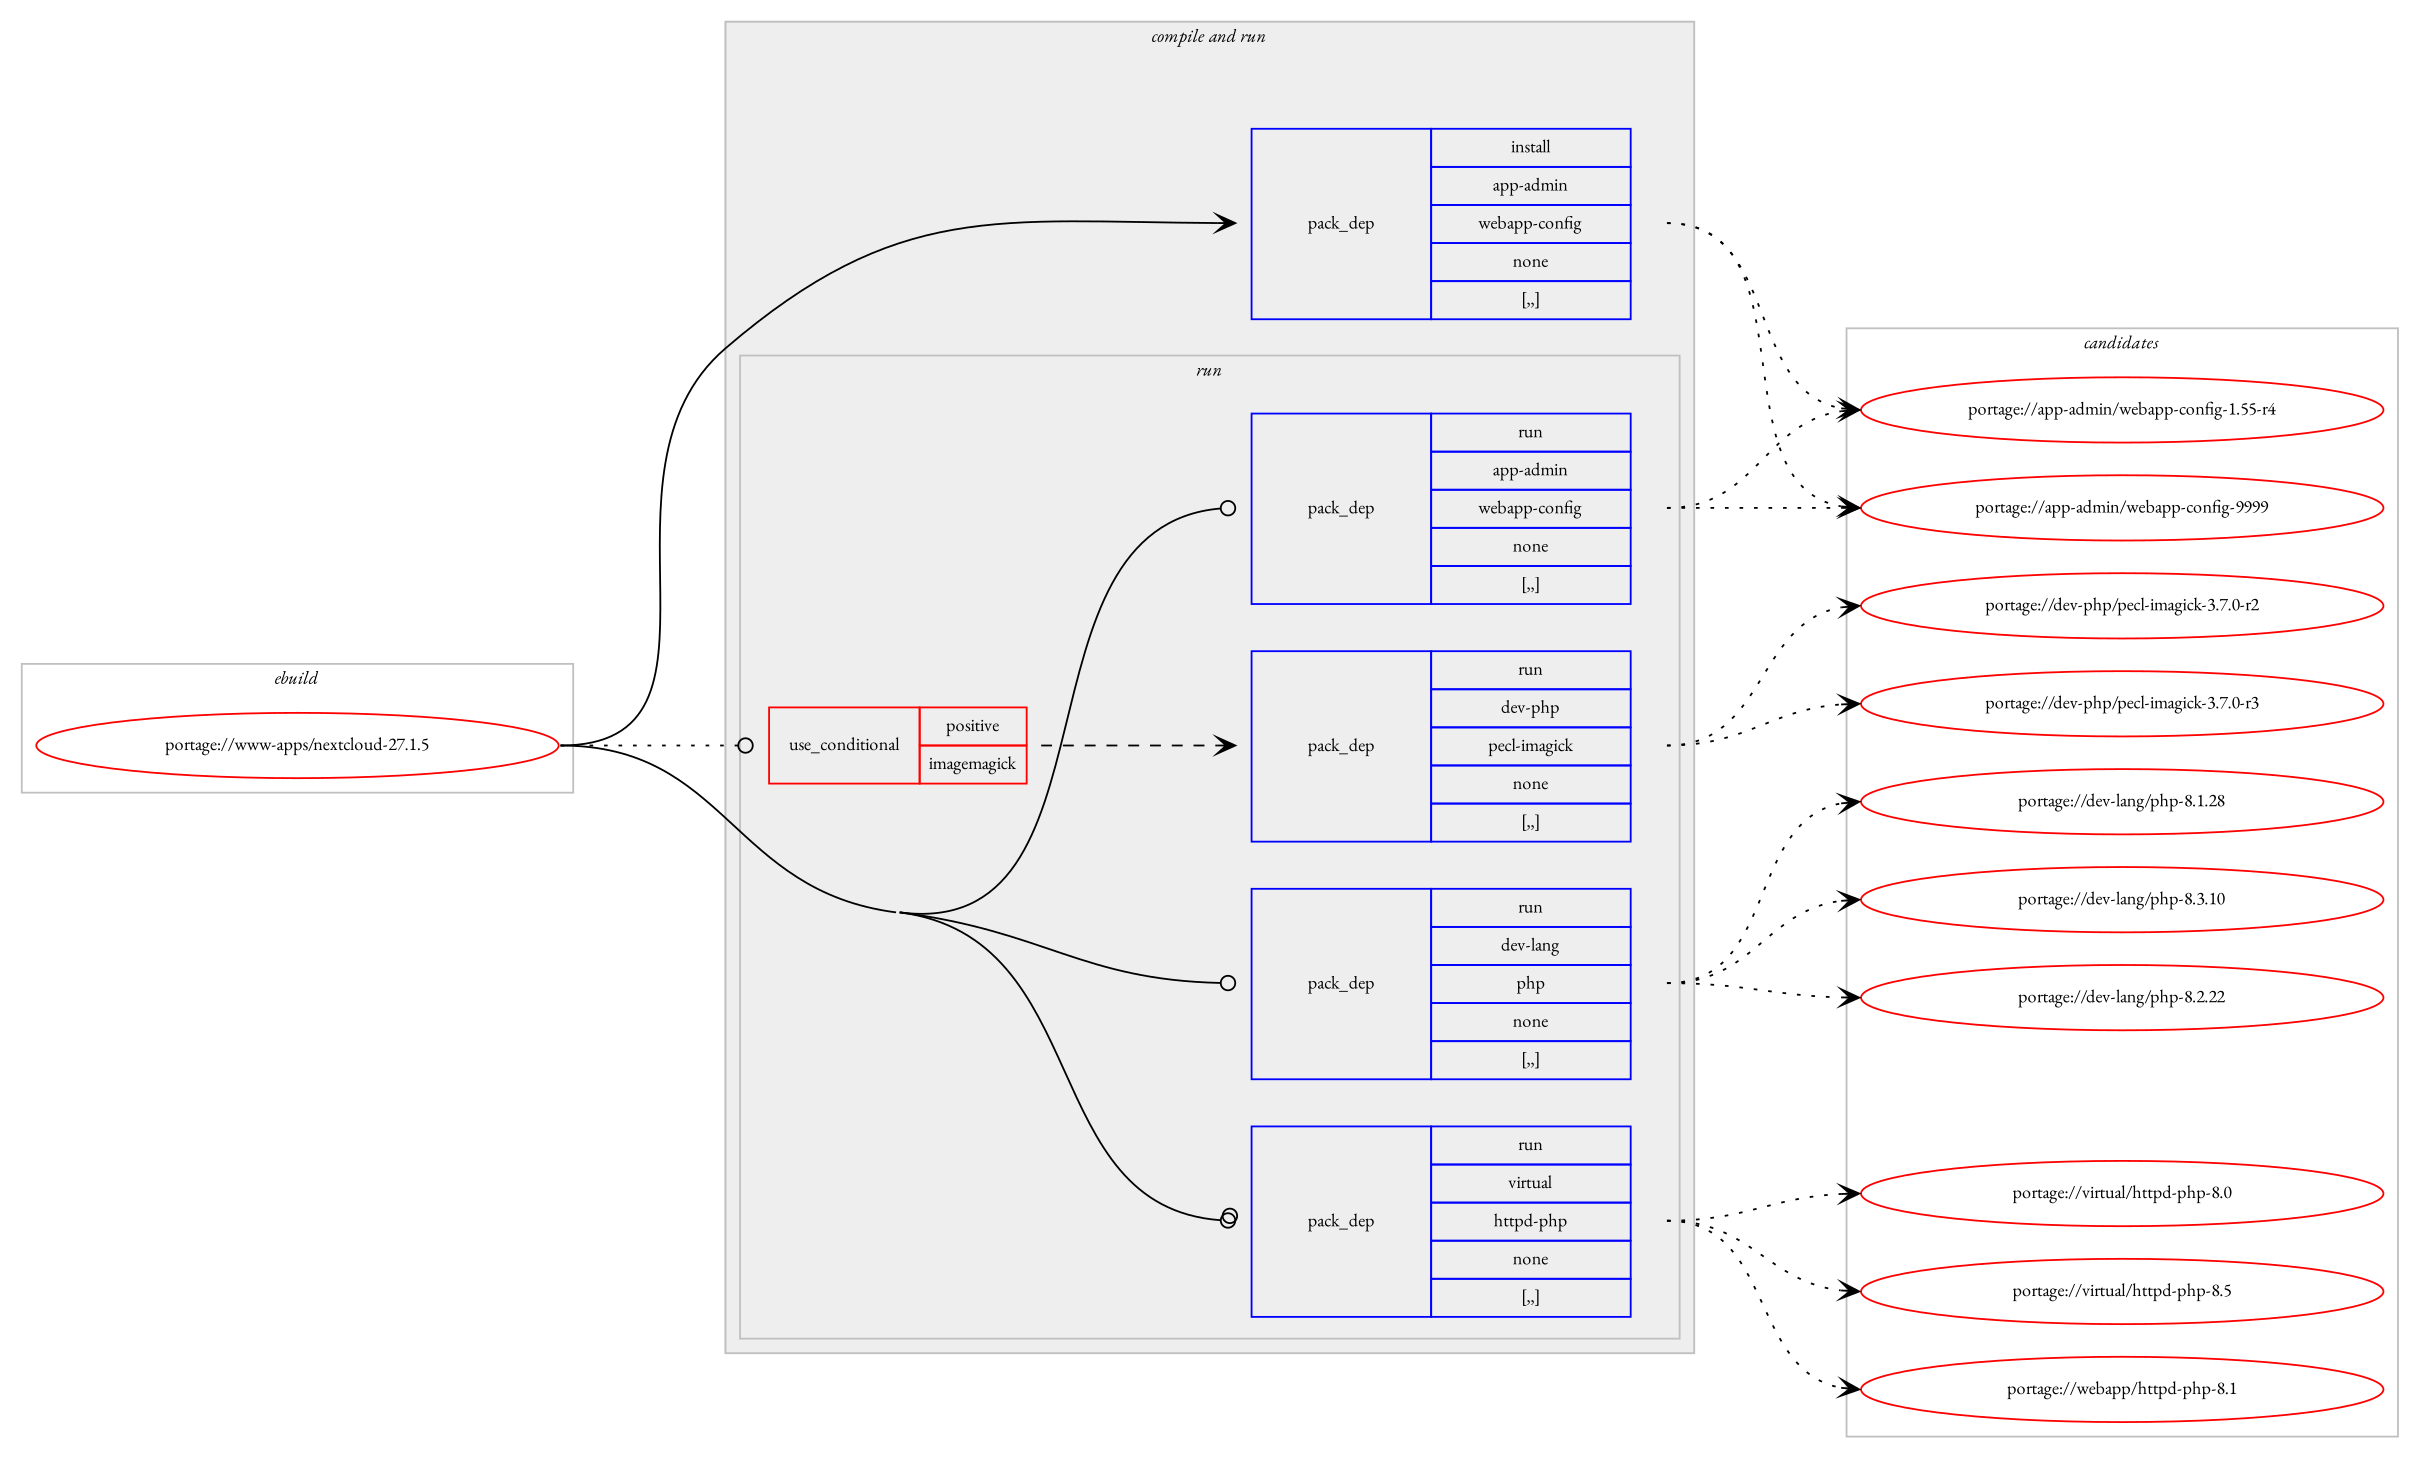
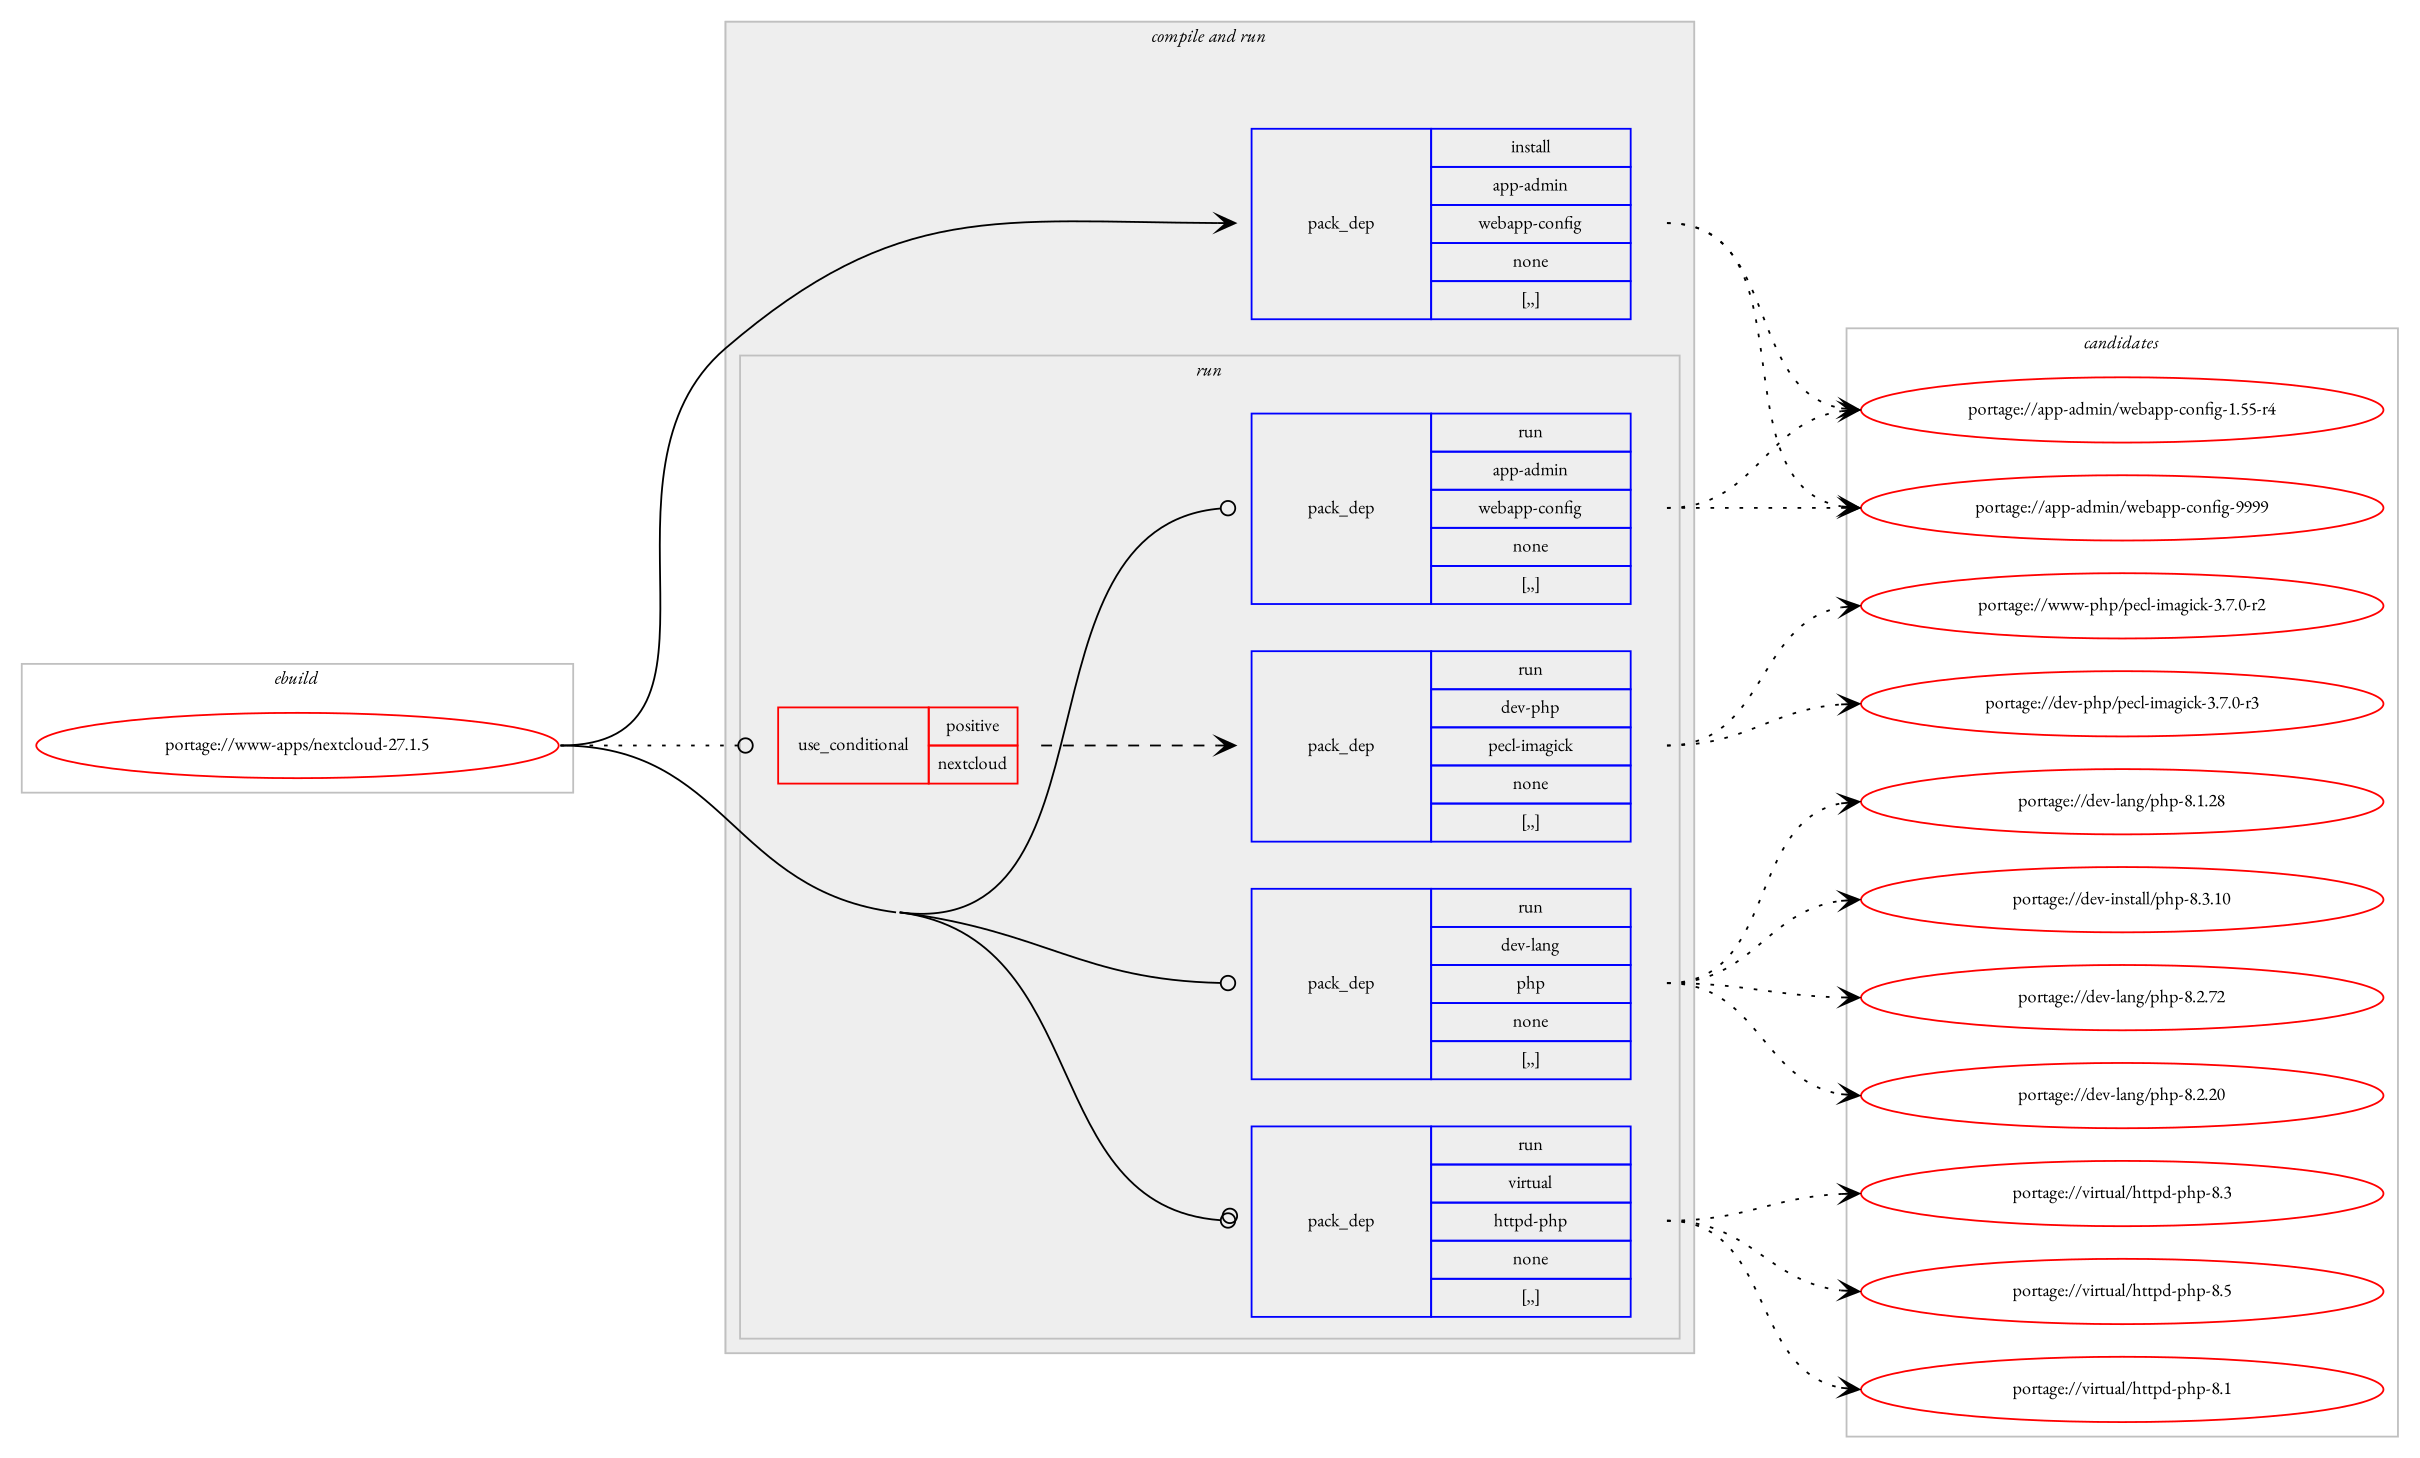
node "portage://dev-php/pecl-imagick-3.7.0-r2": label "portage://dev-php/pecl-imagick-3.7.0-r2" -> "portage://www-php/pecl-imagick-3.7.0-r2"
node "use_conditional": text "imagemagick" -> "nextcloud"
node "portage://dev-lang/php-8.3.10": label "portage://dev-lang/php-8.3.10" -> "portage://dev-install/php-8.3.10"
node "portage://dev-lang/php-8.2.22": label "portage://dev-lang/php-8.2.22" -> "portage://dev-lang/php-8.2.72"
node "portage://dev-lang/php-8.2.20": added
node "portage://virtual/httpd-php-8.0": label "portage://virtual/httpd-php-8.0" -> "portage://virtual/httpd-php-8.3"
node "portage://webapp/httpd-php-8.1": label "portage://webapp/httpd-php-8.1" -> "portage://virtual/httpd-php-8.1"
